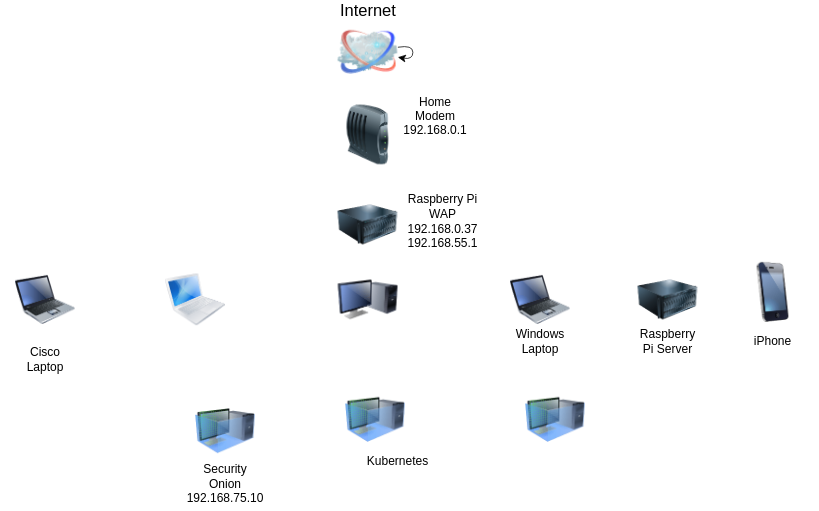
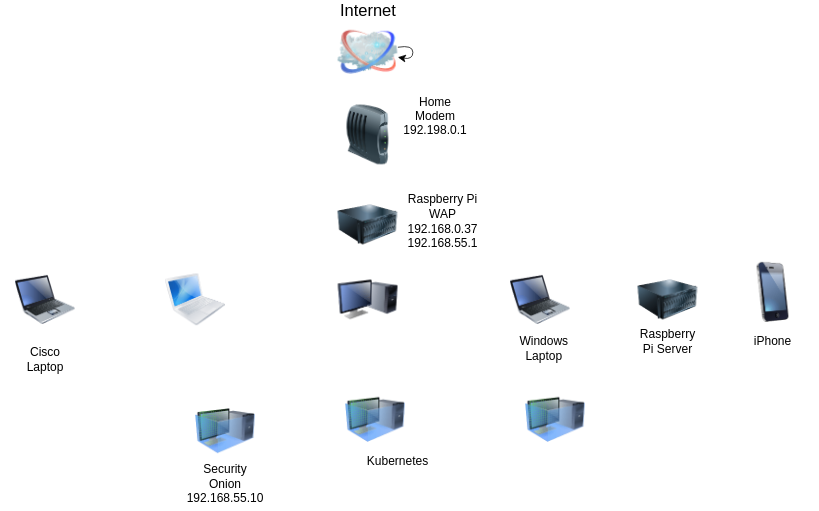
node "Home Modem 192.168.0.1": label "Home Modem 192.168.0.1" -> "Home Modem 192.198.0.1"
node "Windows Laptop": moved (540, 341) -> (544, 348)
node "Security Onion 192.168.75.10": label "Security Onion 192.168.75.10" -> "Security Onion 192.168.55.10"
